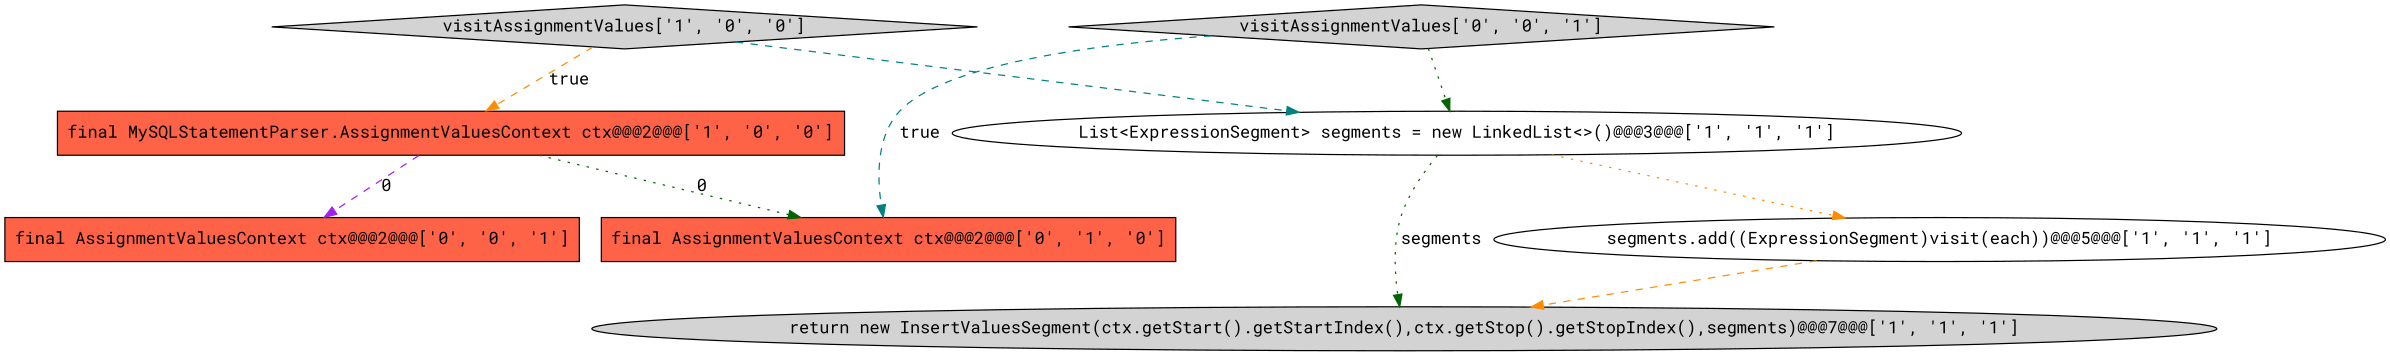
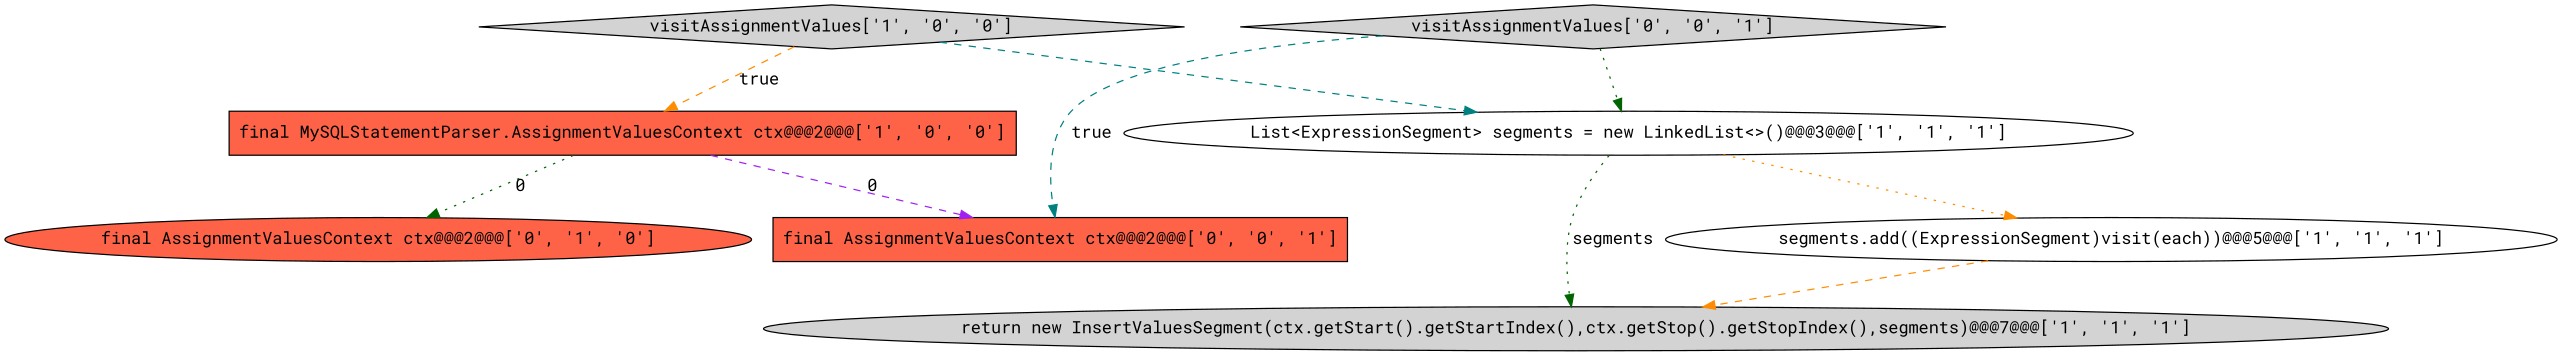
edge "visitAssignmentValues['0', '0', '1']" -> "final AssignmentValuesContext ctx@@@2@@@['0', '1', '0']": now "visitAssignmentValues['0', '0', '1']" -> "final AssignmentValuesContext ctx@@@2@@@['0', '0', '1']"
node "final AssignmentValuesContext ctx@@@2@@@['0', '1', '0']": shape box -> ellipse
